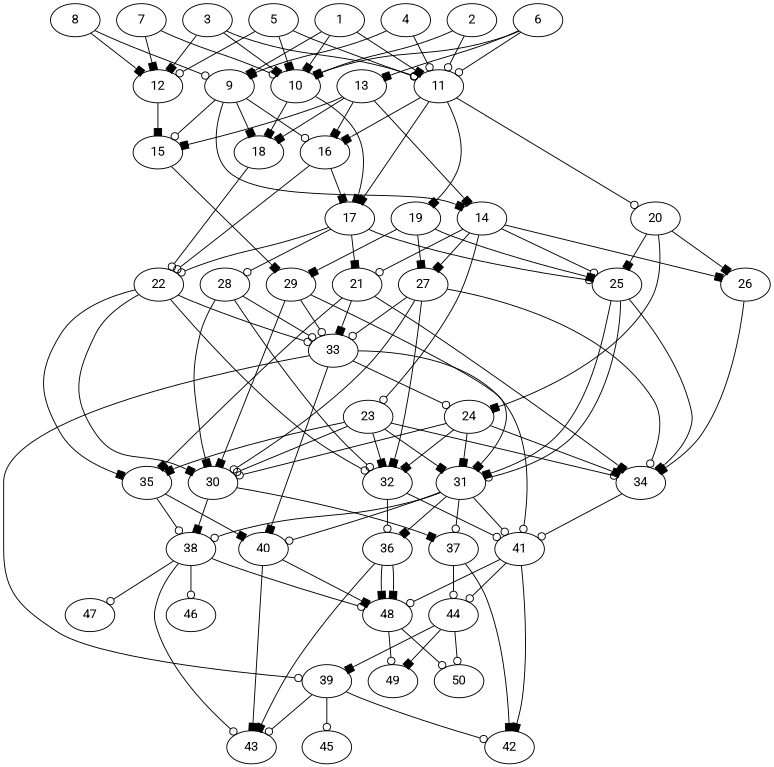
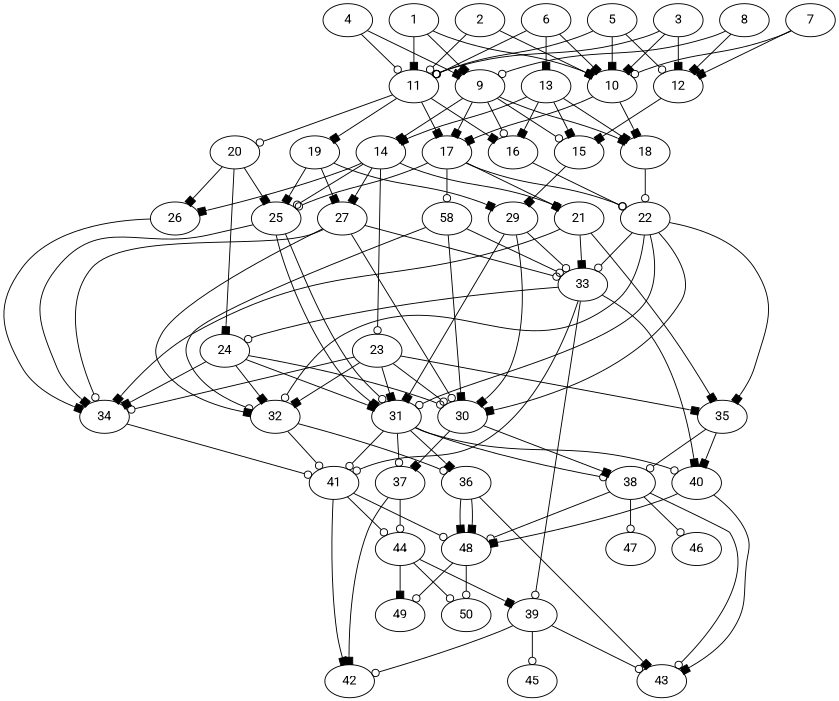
edge "16" -> "17": now "9" -> "17"
node "28": label "28" -> "58"
edge "22" -> "31": added
